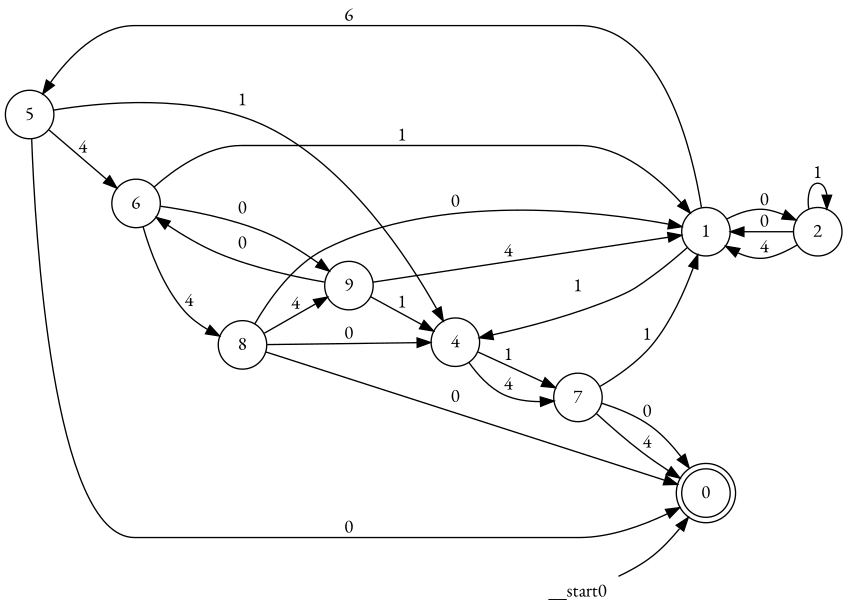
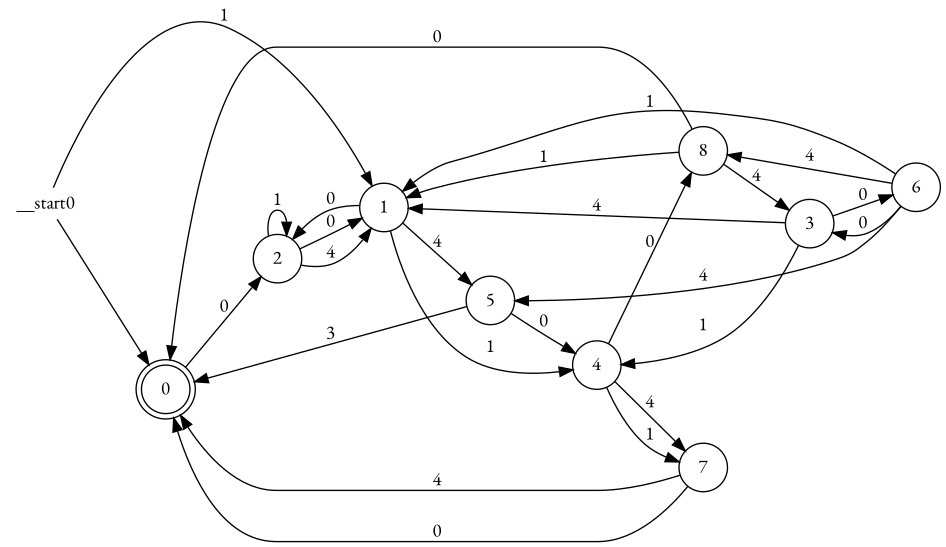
edge "1" -> "5": label "6" -> "4"
edge "5" -> "4": label "1" -> "0"
edge "5" -> "6": reversed
edge "8" -> "1": label "0" -> "1"
node "9": label "9" -> "3"
edge "0" -> "2": added, label "0"
edge "7" -> "1": now "__start0" -> "1"
edge "8" -> "4": reversed
edge "5" -> "0": label "0" -> "3"
